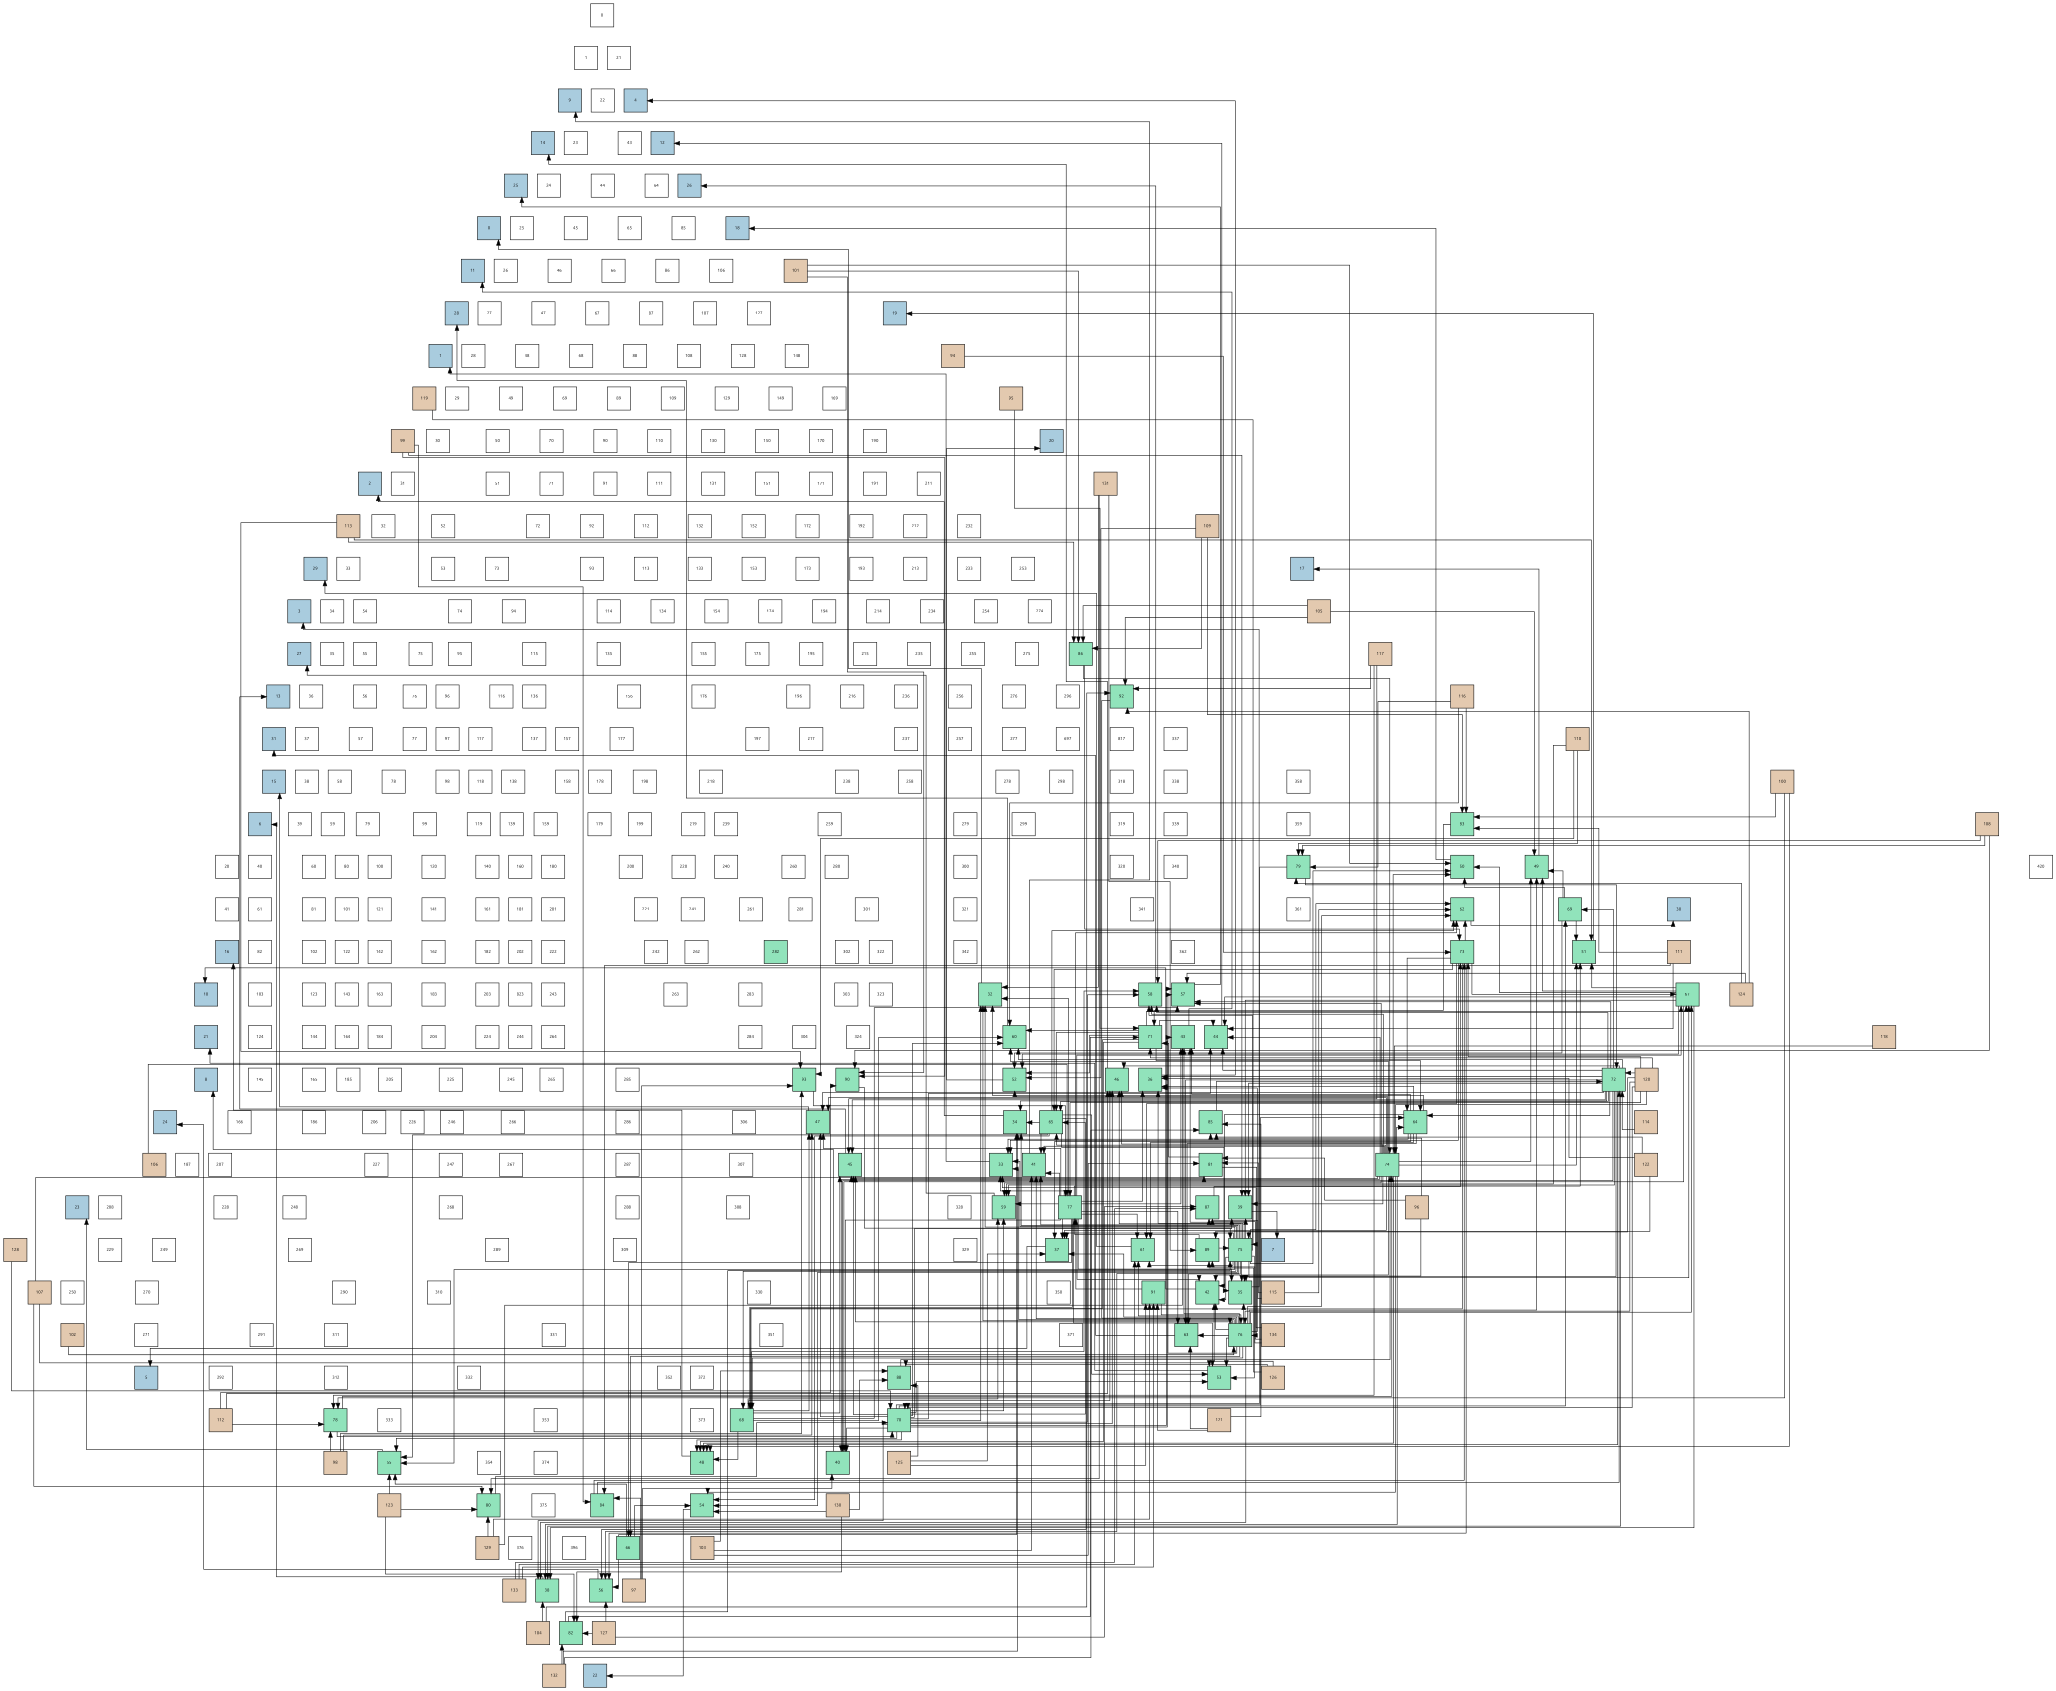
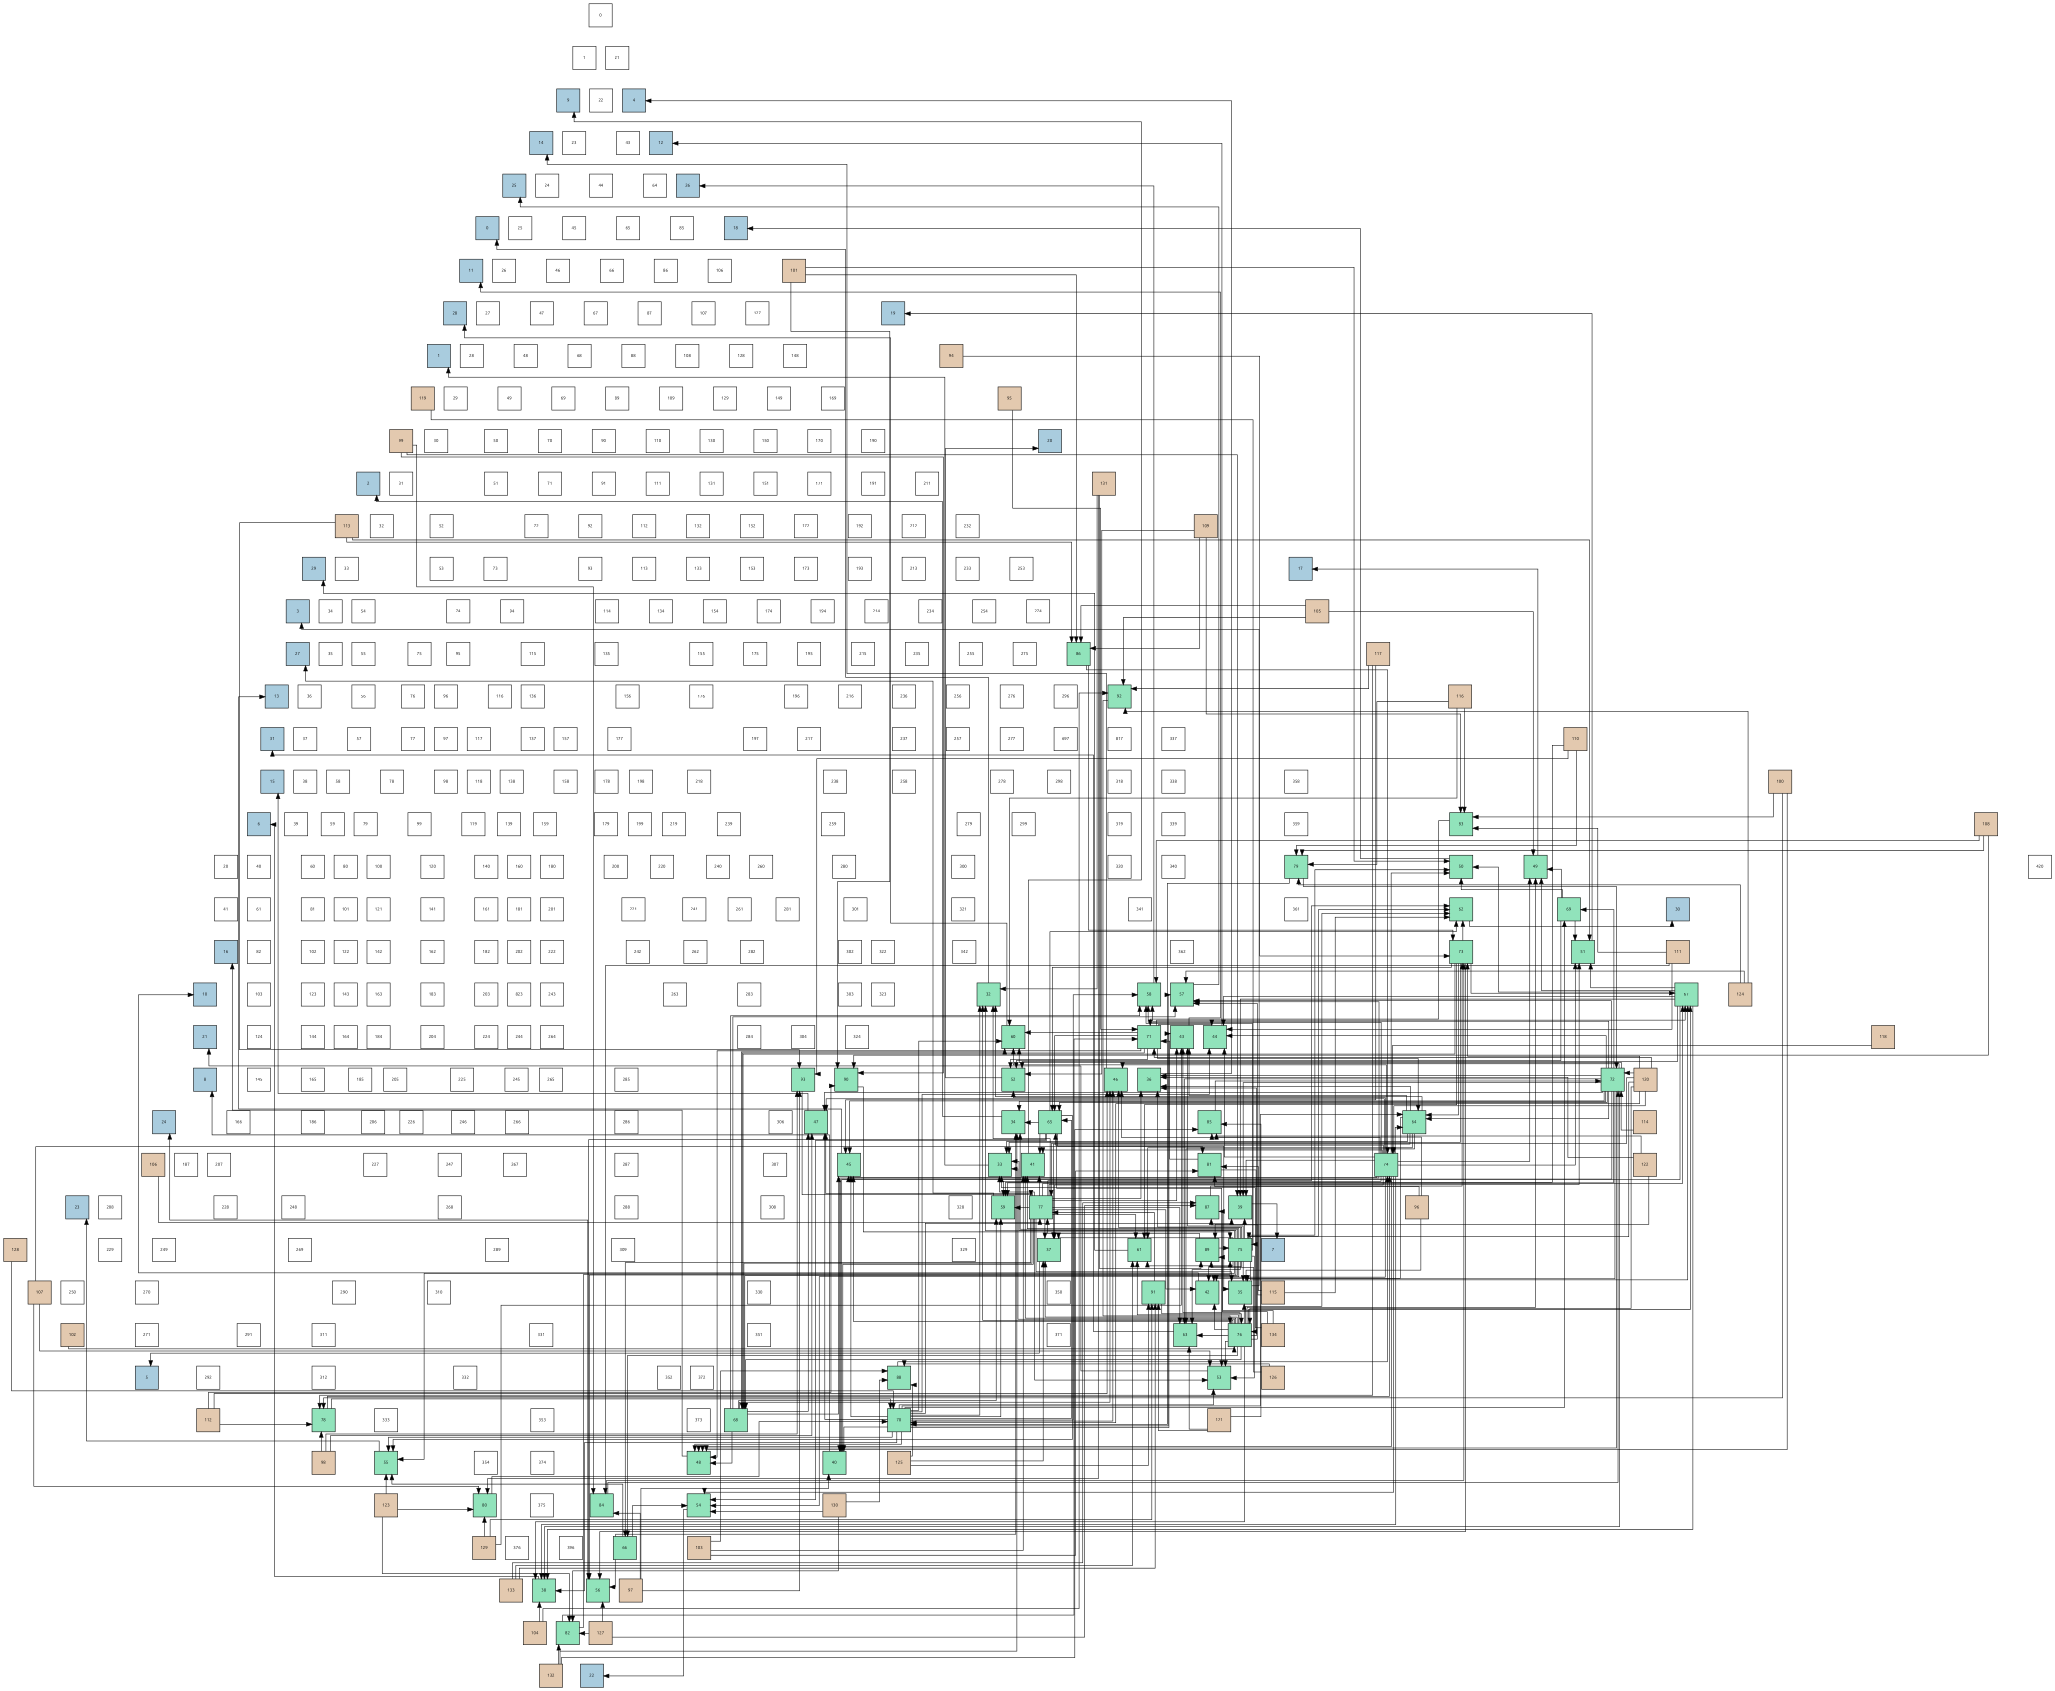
node "282": fillcolor #91e3bb -> #ffffff
edge "126" -> "42": removed
